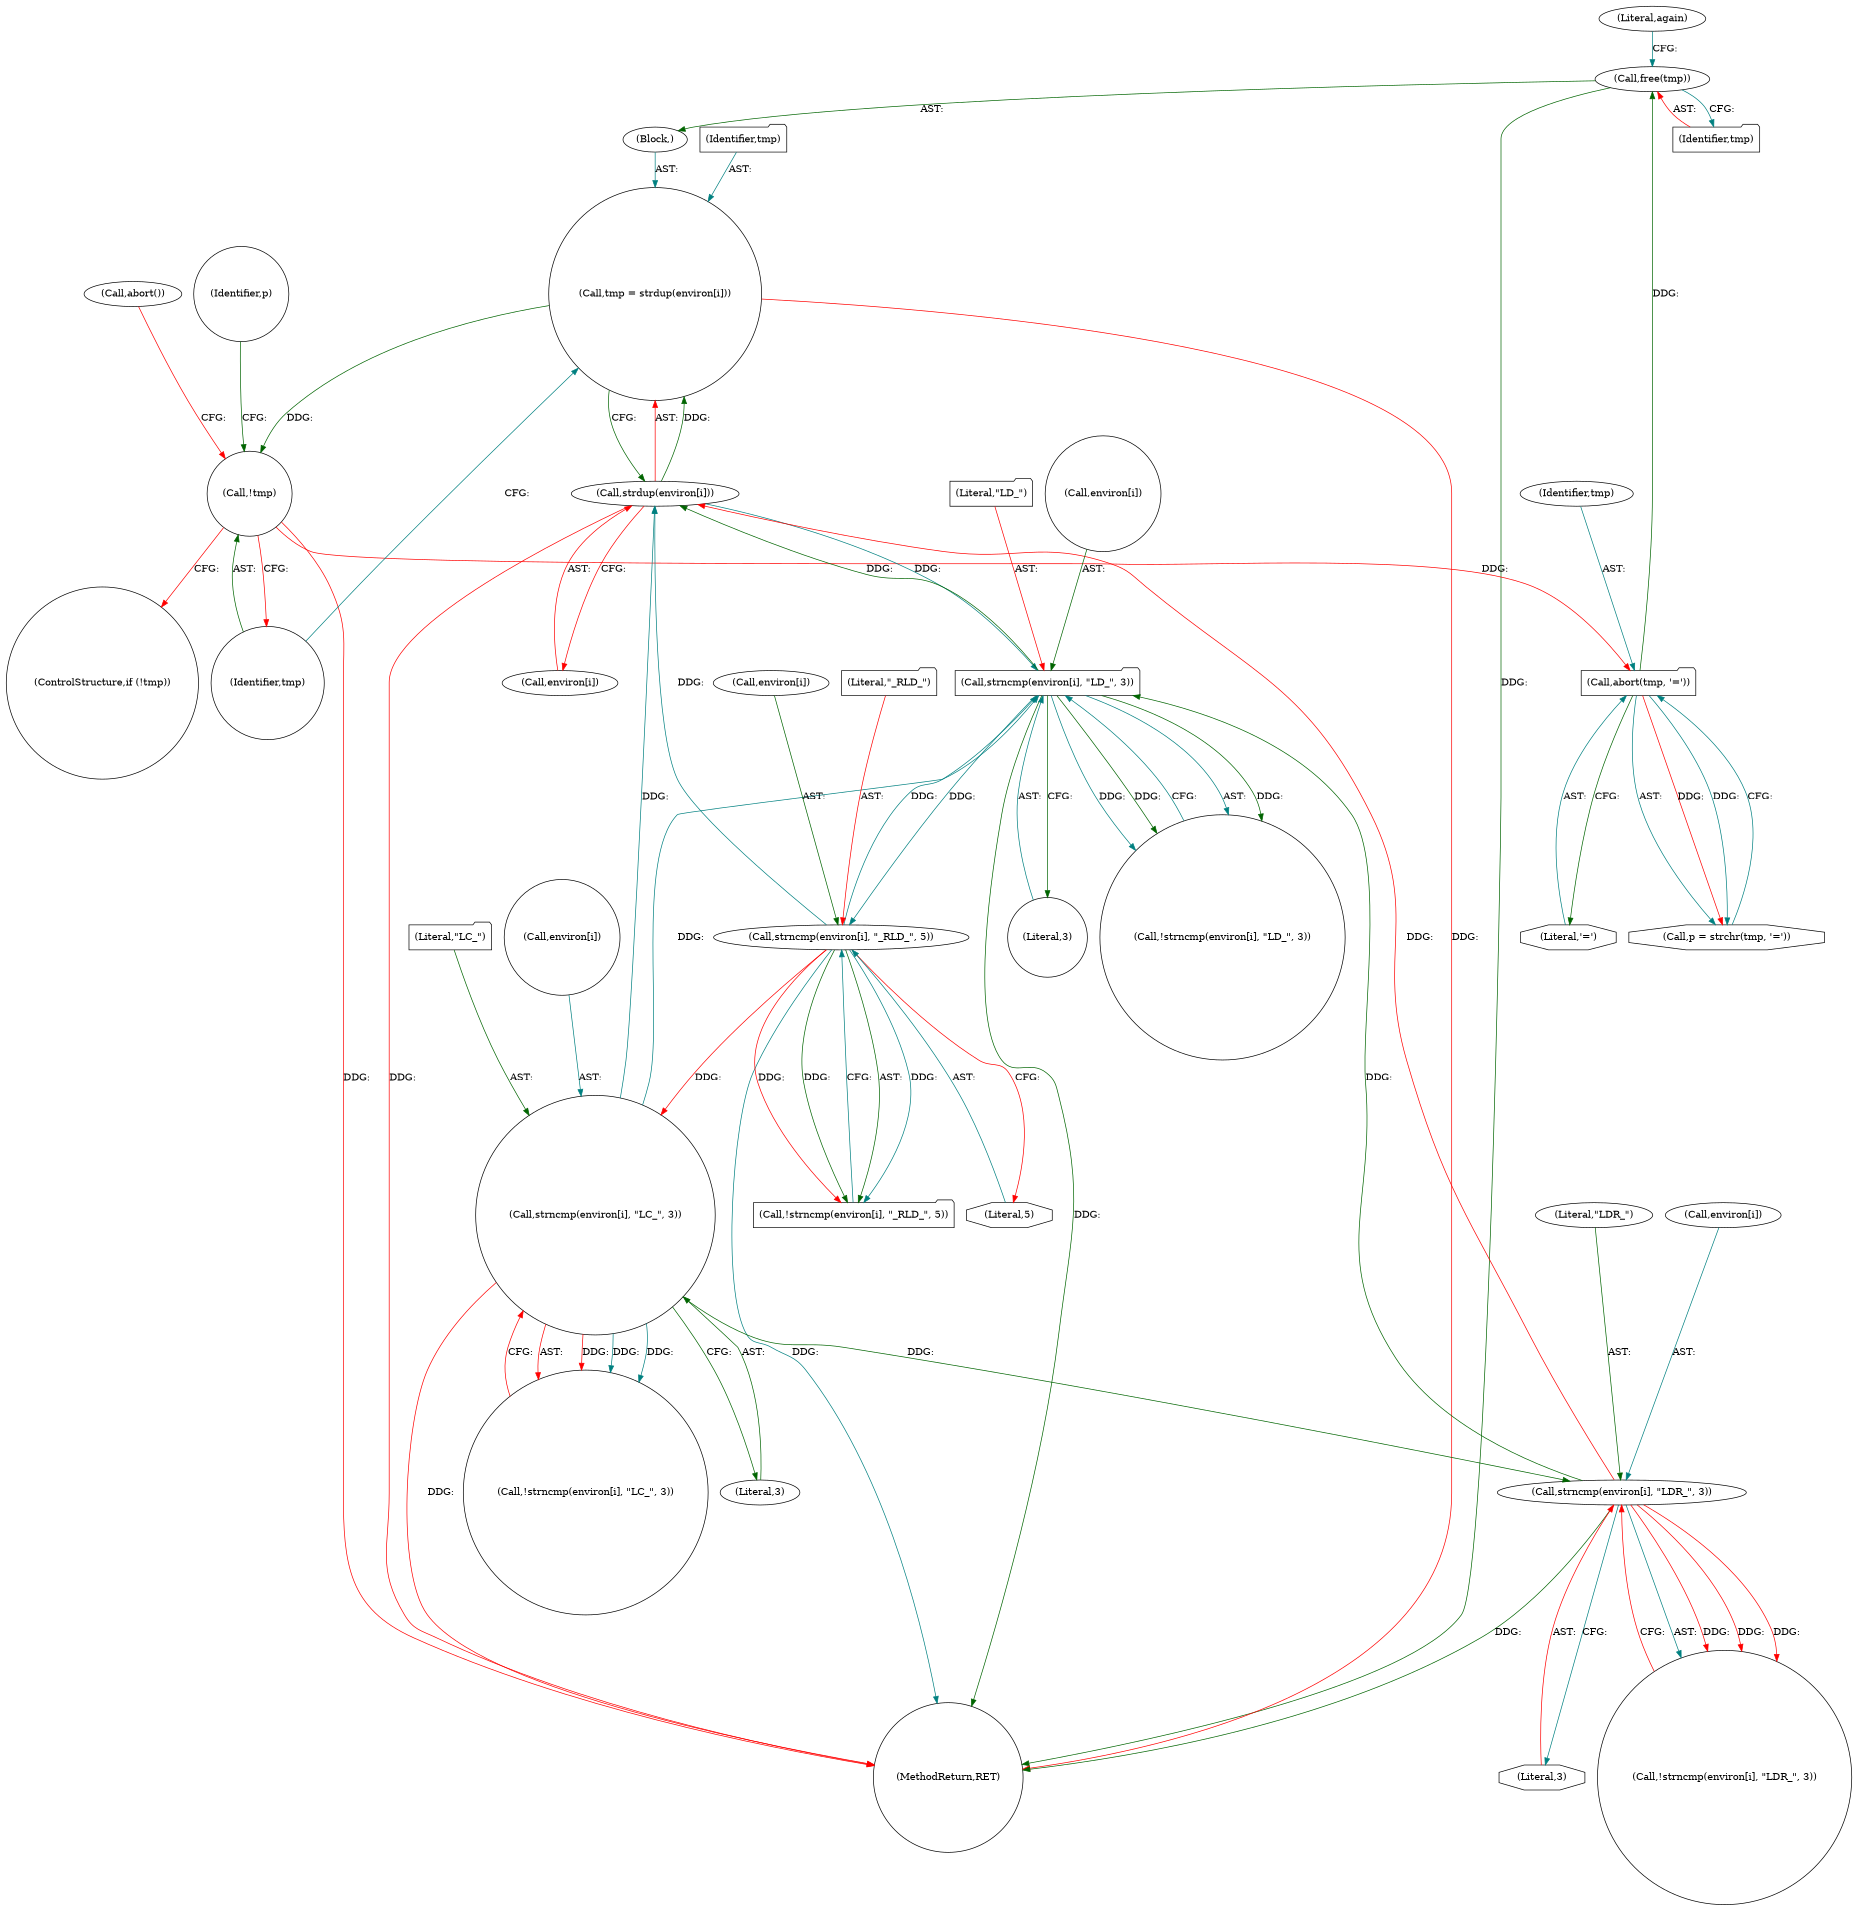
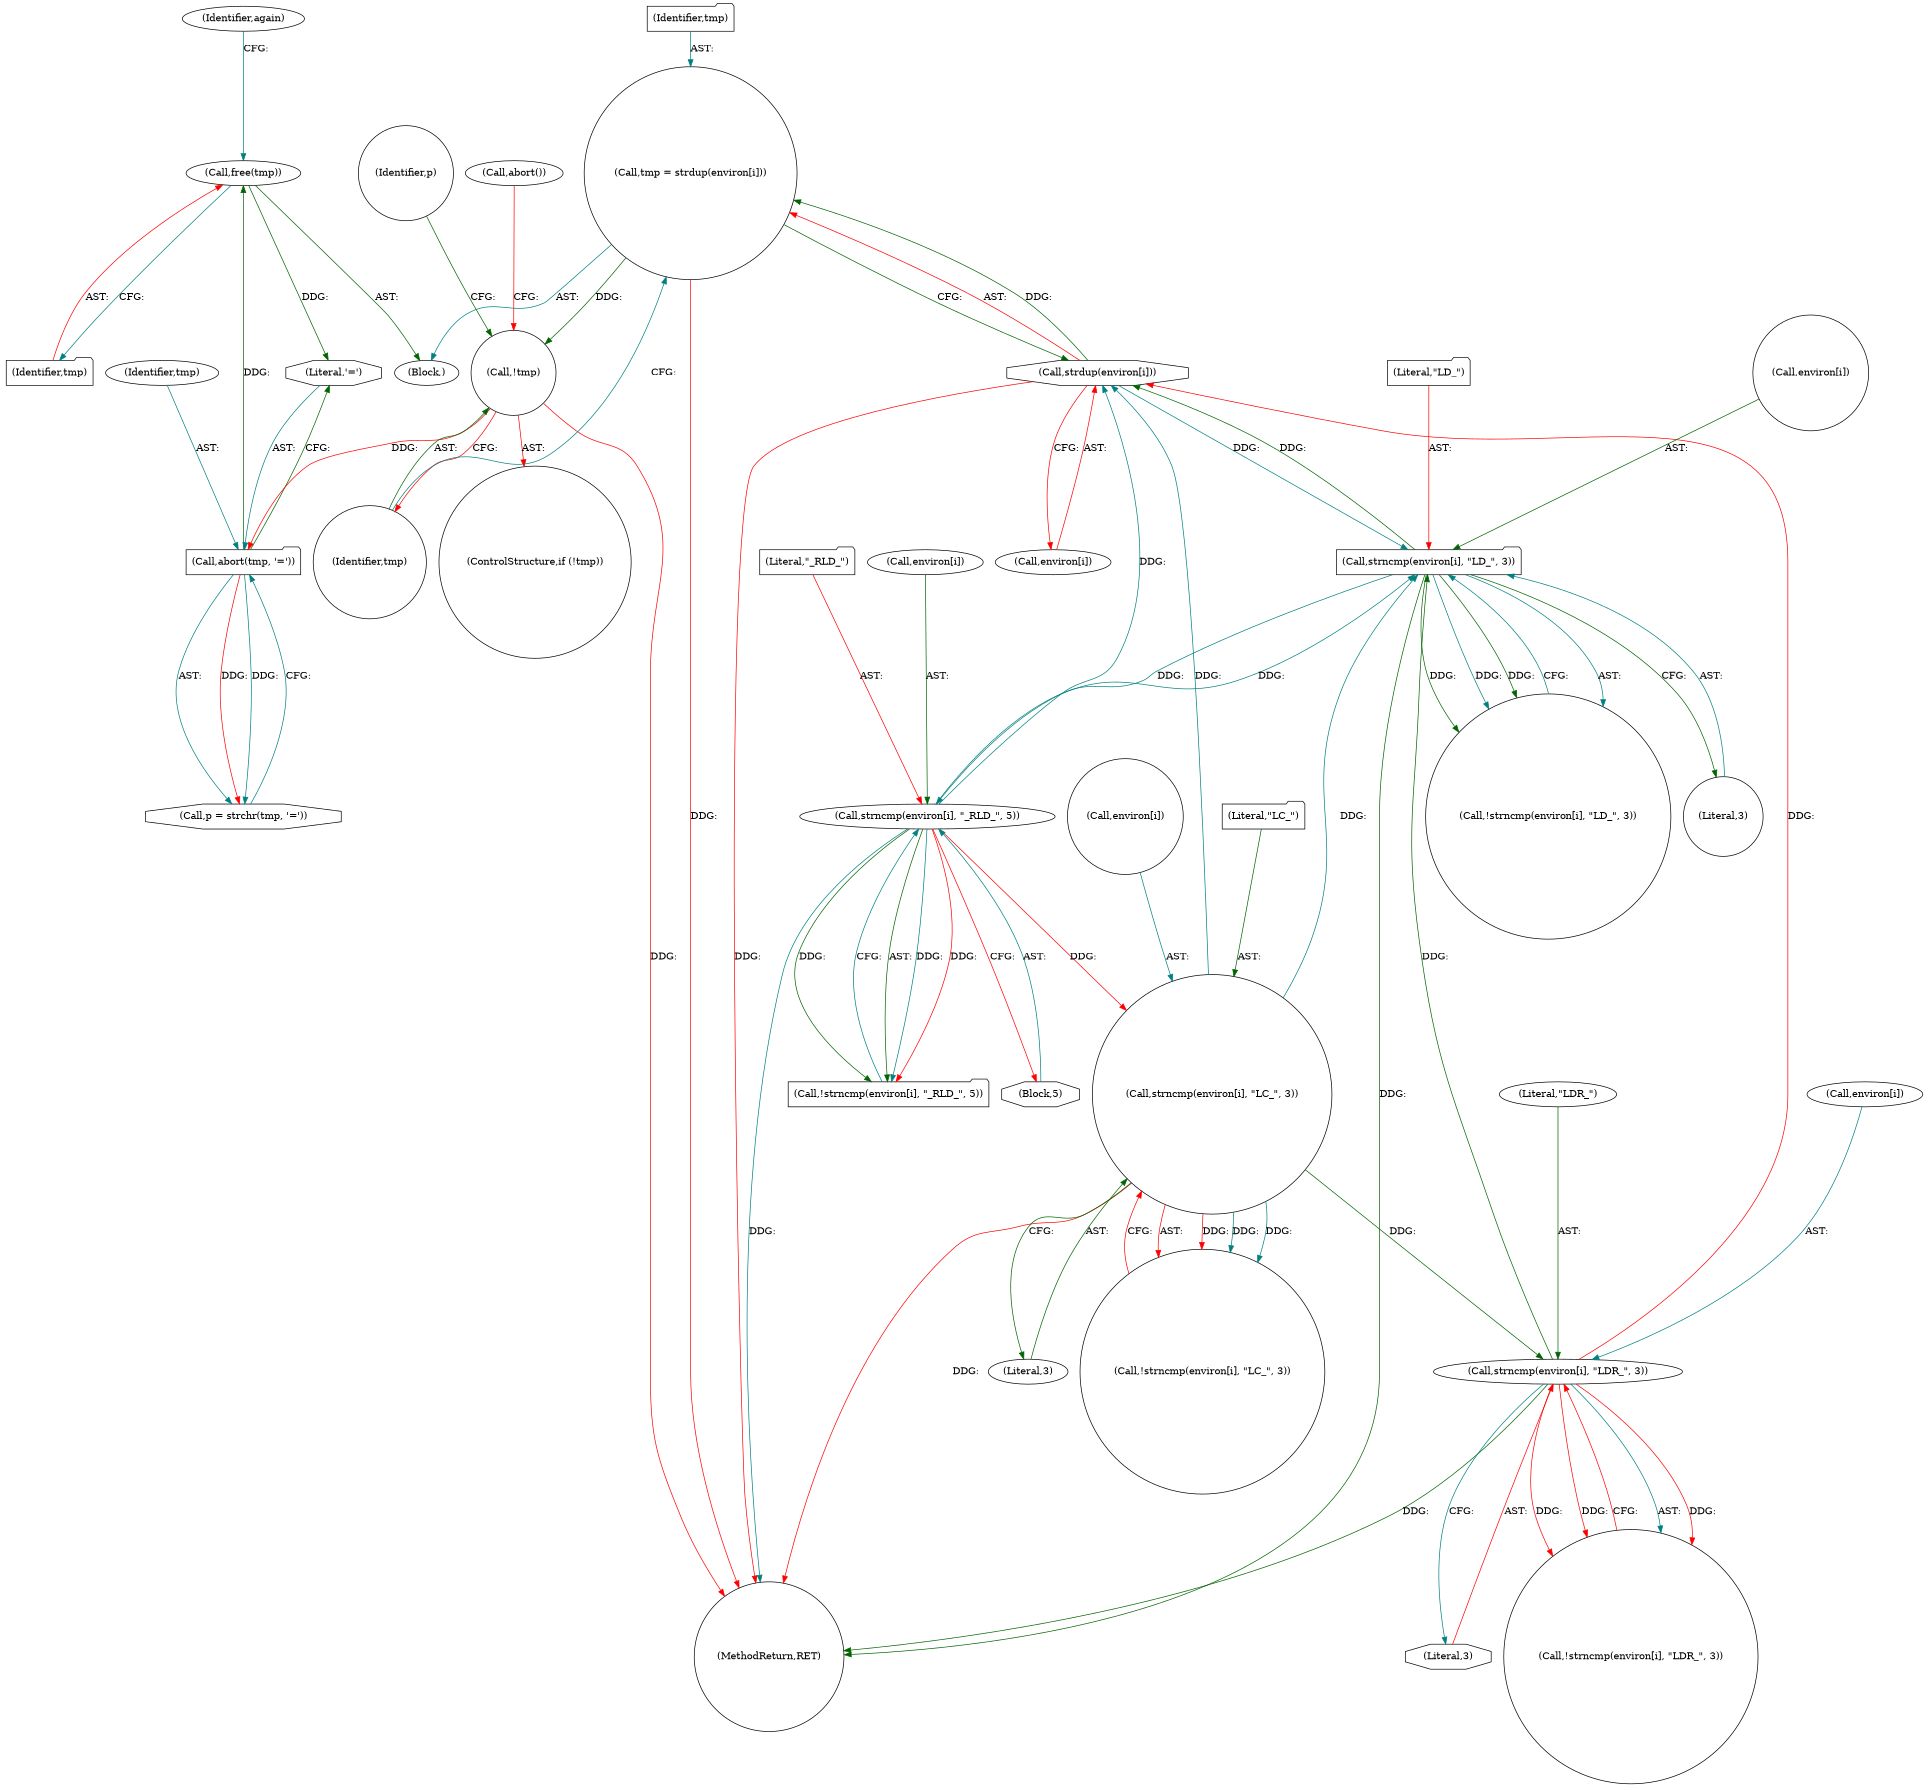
node "(Literal,again)": label "(Literal,again)" -> "(Identifier,again)"
edge "(Block,)" -> "(Call,tmp = strdup(environ[i]))": reversed
node "(Call,strdup(environ[i]))": shape ellipse -> octagon
edge "(Call,!tmp)" -> "(ControlStructure,if (!tmp))": label "CFG: " -> "AST: "
edge "(Call,free(tmp))" -> "(MethodReturn,RET)": now "(Call,free(tmp))" -> "(Literal,'=')"
node "(Literal,5)": label "(Literal,5)" -> "(Block,5)"
